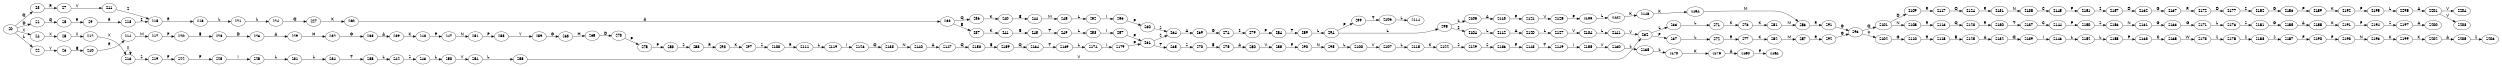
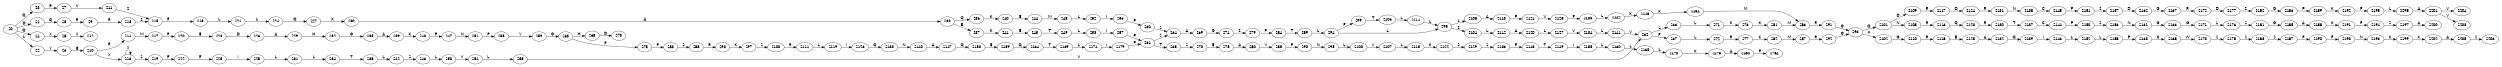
edge "S114" -> "S98": added, label "L"
edge "S0" -> "S4": label "X" -> "Q"
edge "S12" -> "S16": now "S10" -> "S16"
edge "S73" -> "S78": now "S63" -> "S78"
edge "S155" -> "S160": label "V" -> "L"
node "S184": label "S184" -> "S784"
